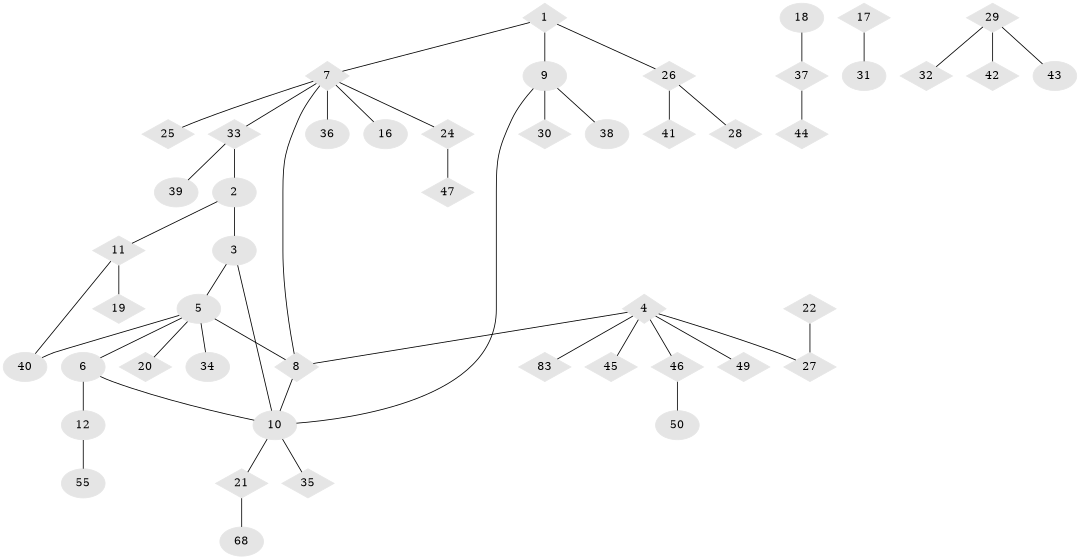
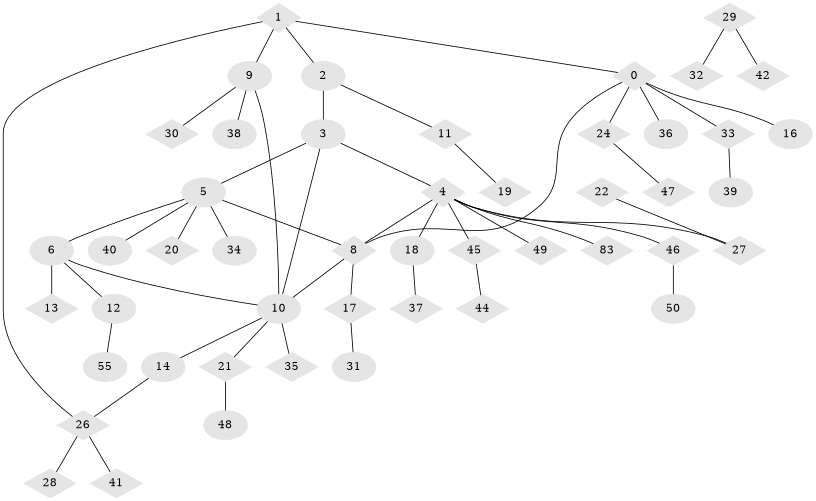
node "7": label "7" -> "0"
node "43": removed
edge "37" -- "44": now "45" -- "44"
node "25": removed
edge "33" -- "2": now "1" -- "2"
edge "3" -- "4": added
edge "4" -- "18": added
edge "8" -- "17": added
edge "11" -- "40": removed
node "13": added
node "14": added
node "68": label "68" -> "48"
